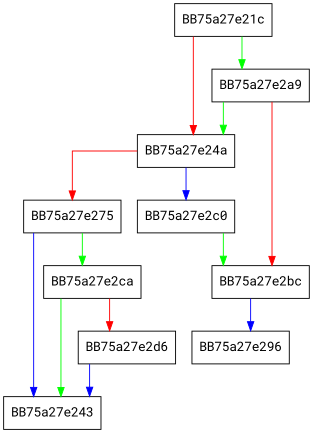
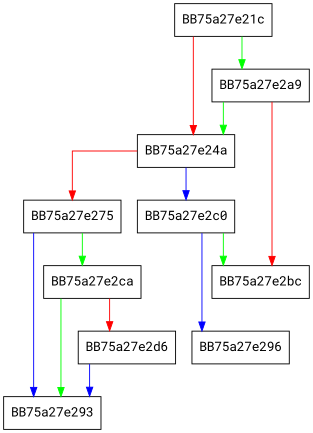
edge "BB75a27e2bc" -> "BB75a27e296": now "BB75a27e2c0" -> "BB75a27e296"
node "BB75a27e243": label "BB75a27e243" -> "BB75a27e293"
